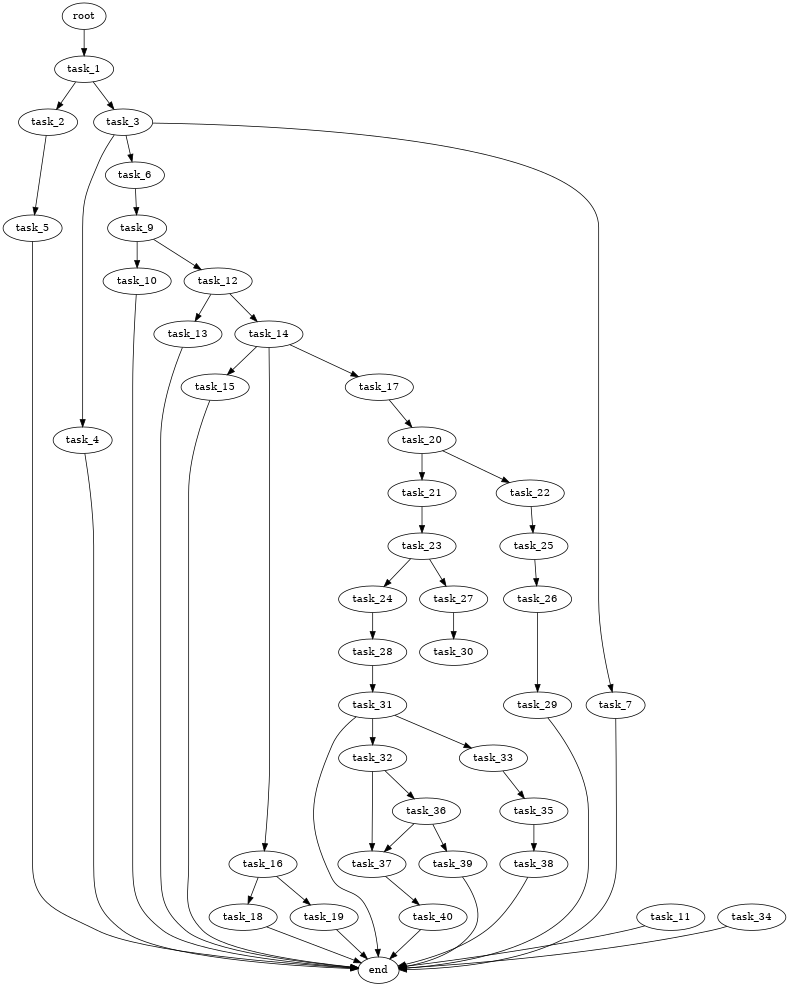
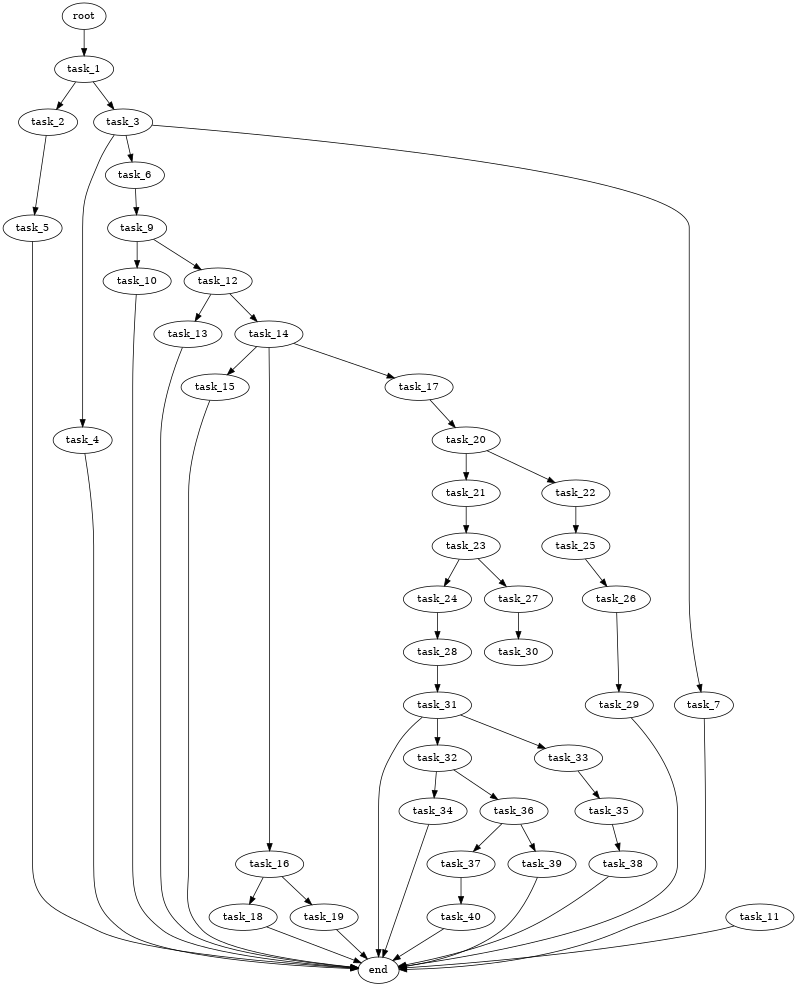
edge "task_32" -> "task_37": now "task_32" -> "task_34"
